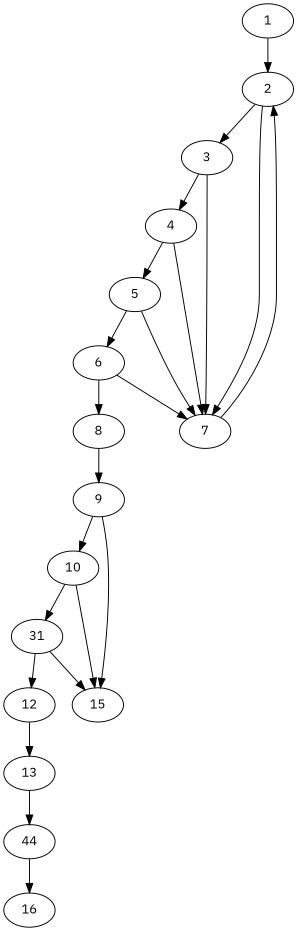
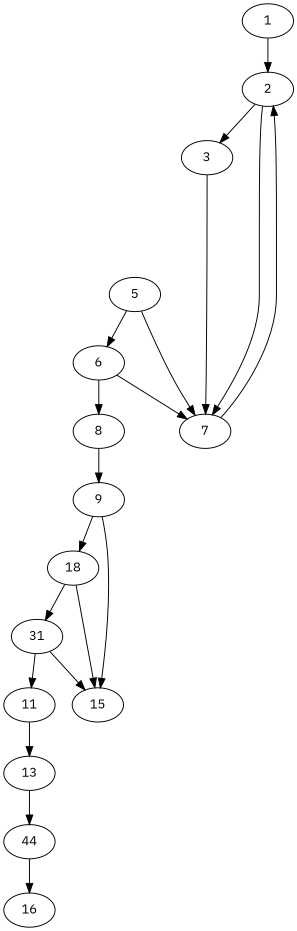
node "4": removed
node "10": label "10" -> "18"
node "12": label "12" -> "11"
